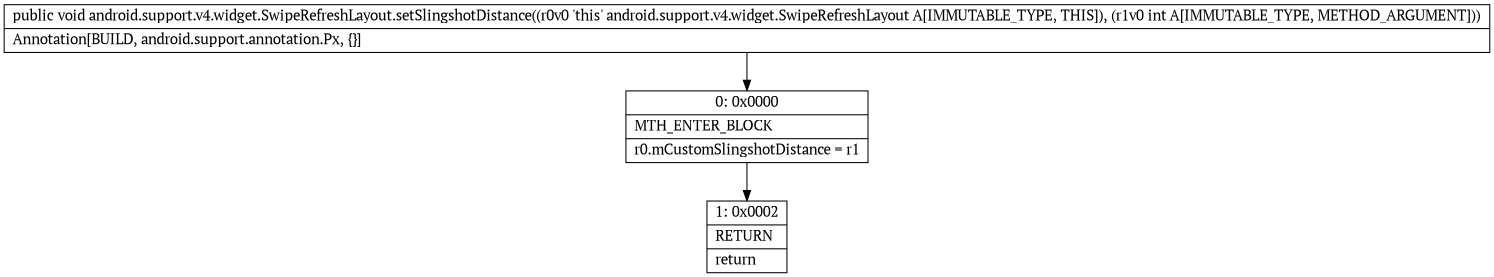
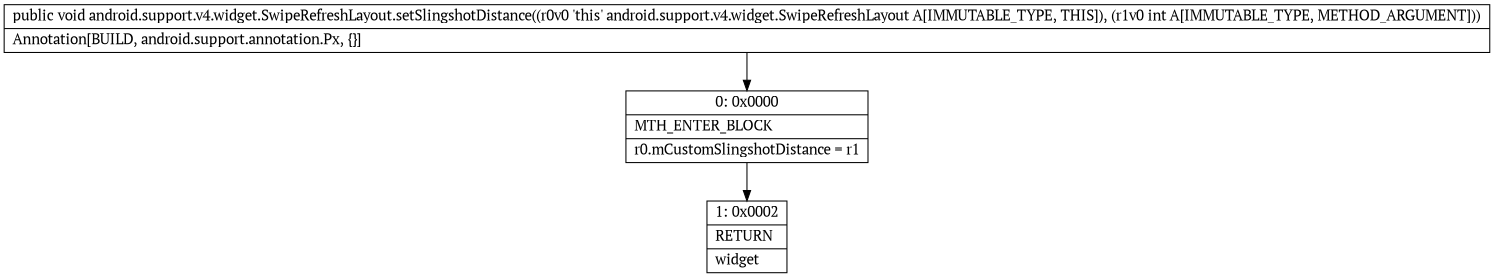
node "1: 0x0002": text "return" -> "widget"
